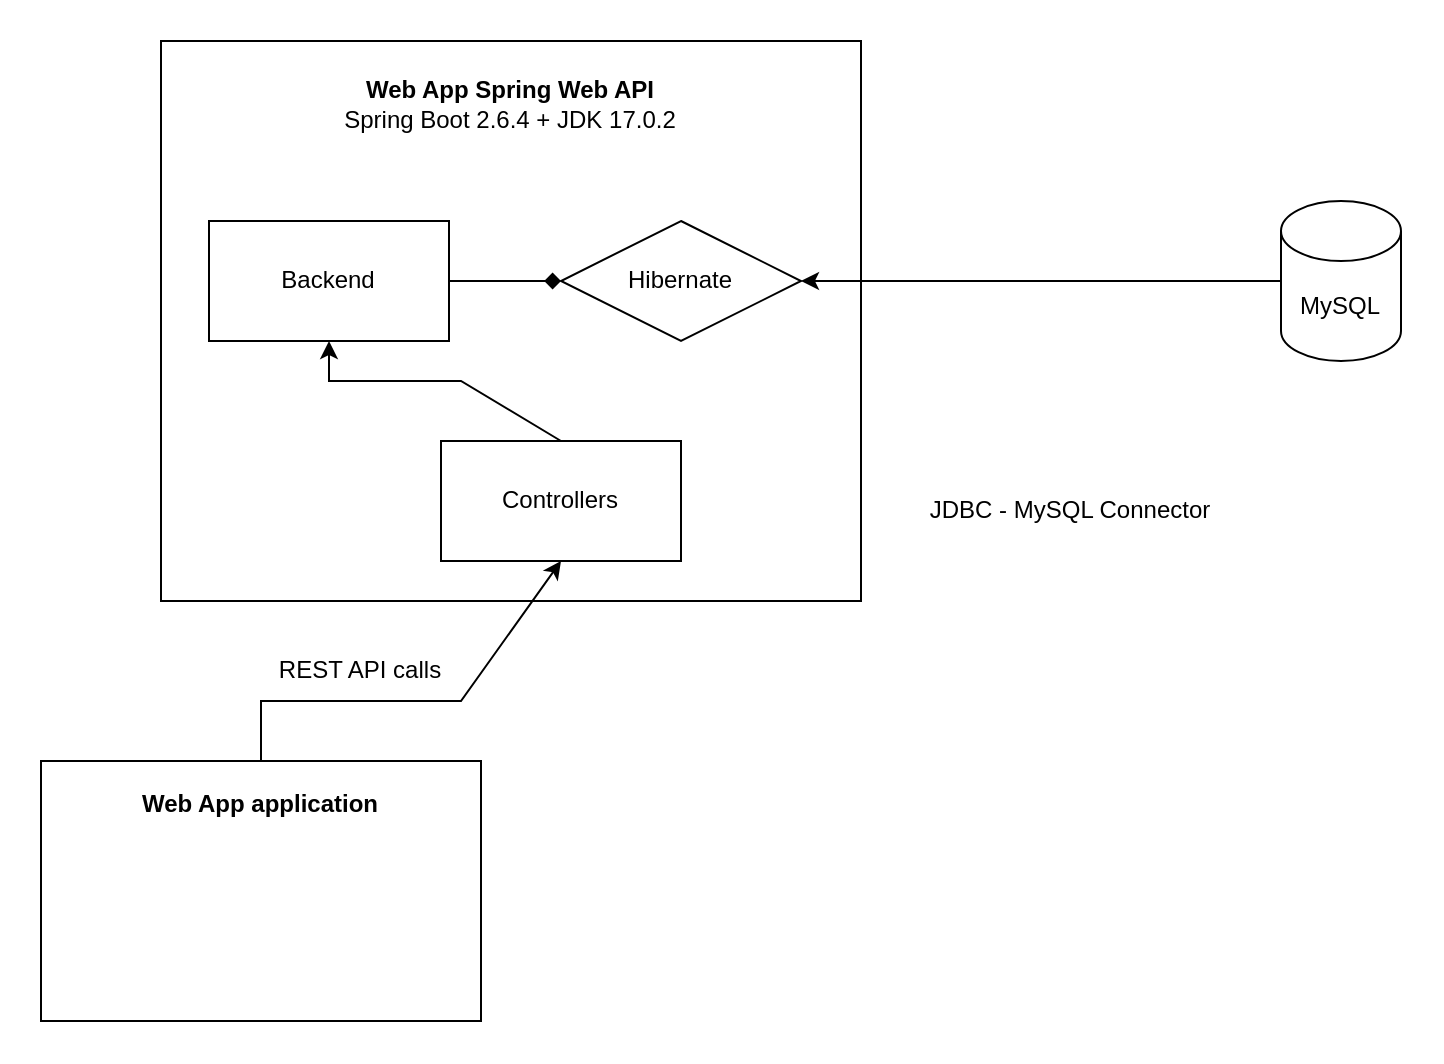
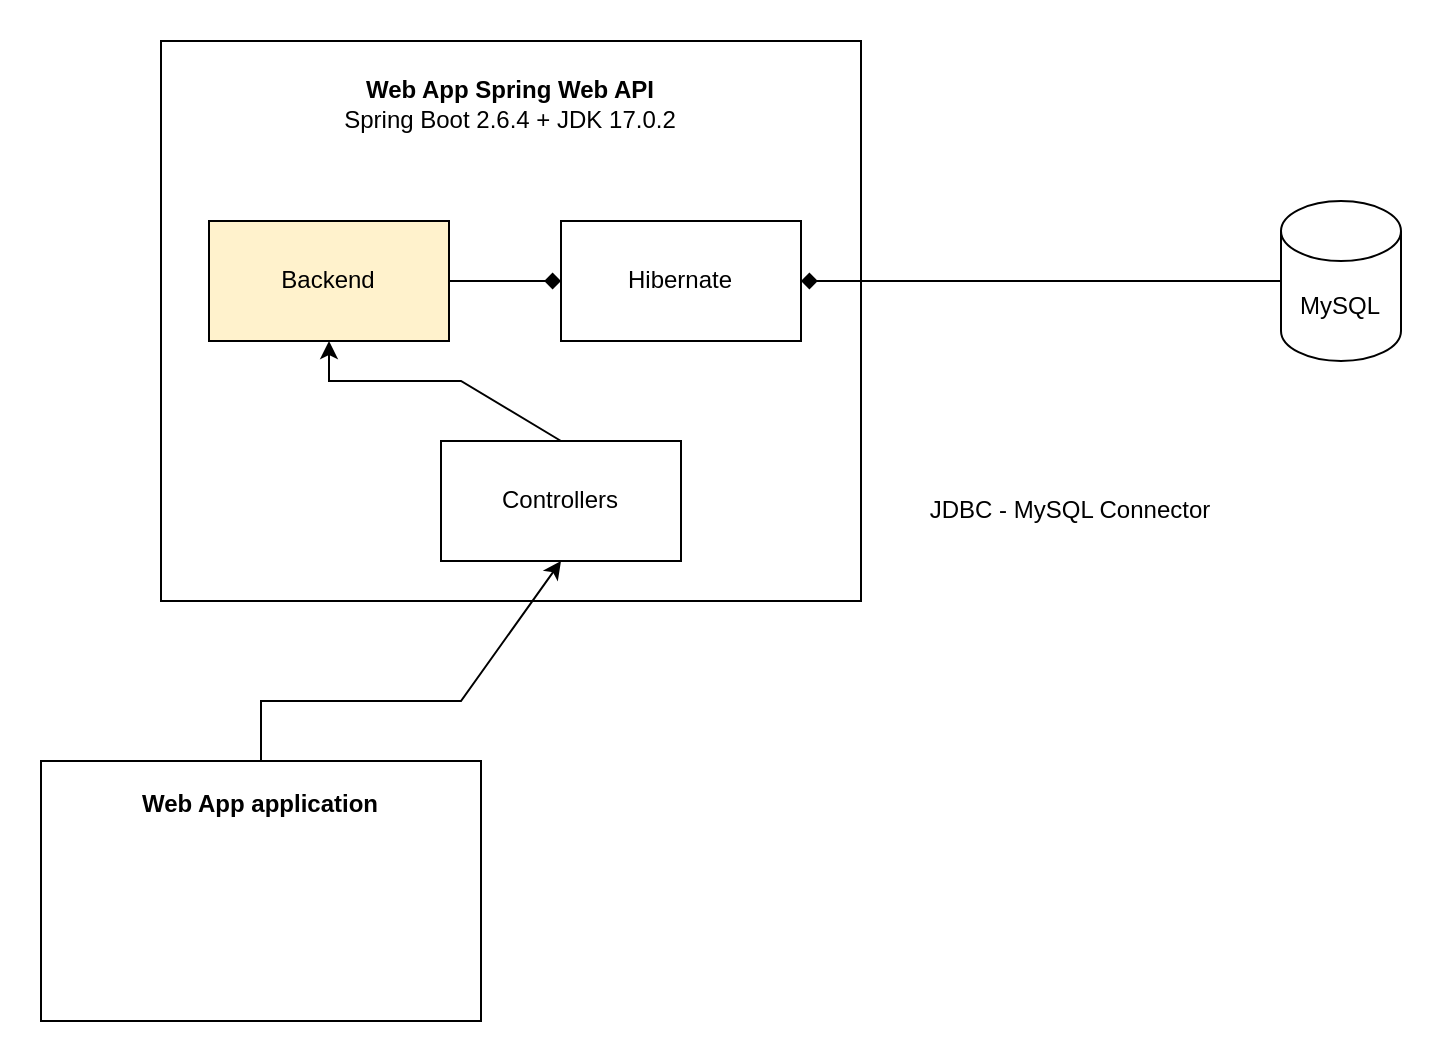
node "Backend": fillcolor #ffffff -> #fff2cc
node "Hibernate": shape diamond -> rectangle
edge "MySQL" -> "Hibernate": arrowhead classic -> diamond
node "REST API calls": removed
